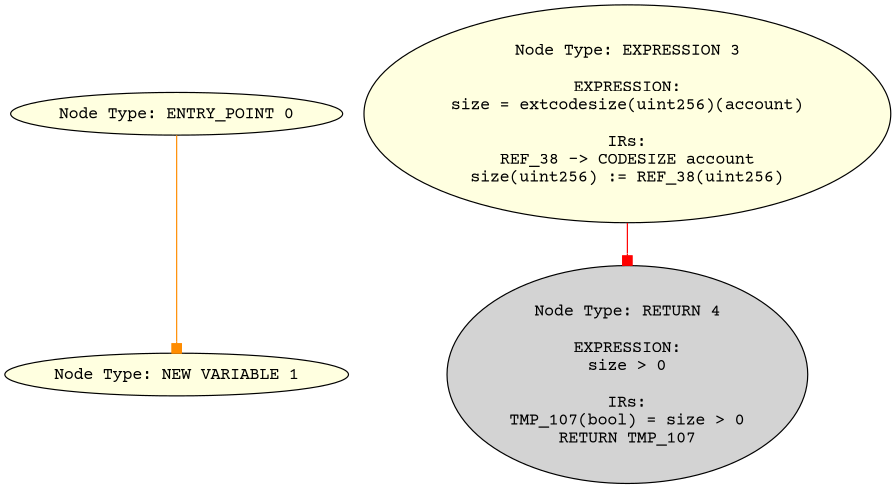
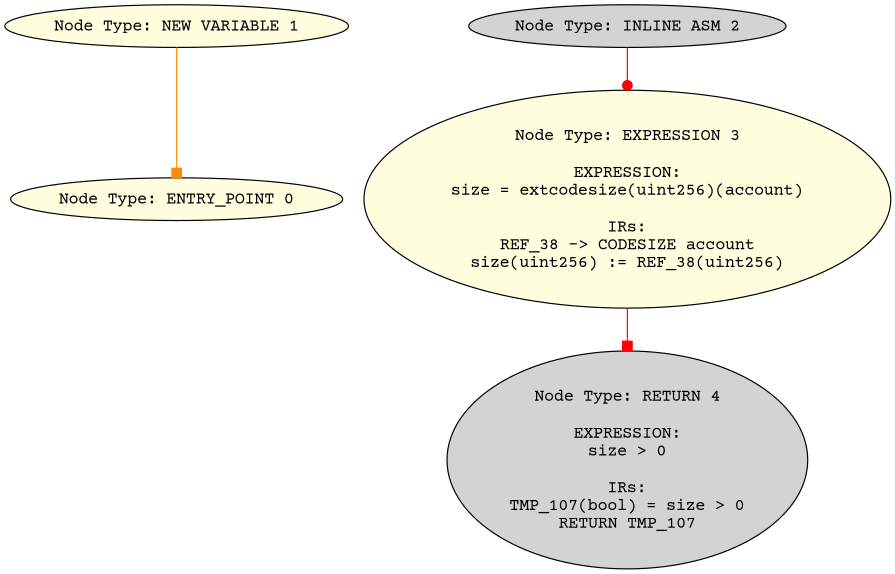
node "Node Type: INLINE ASM 2": added
edge "Node Type: ENTRY_POINT 0" -> "Node Type: NEW VARIABLE 1": reversed
